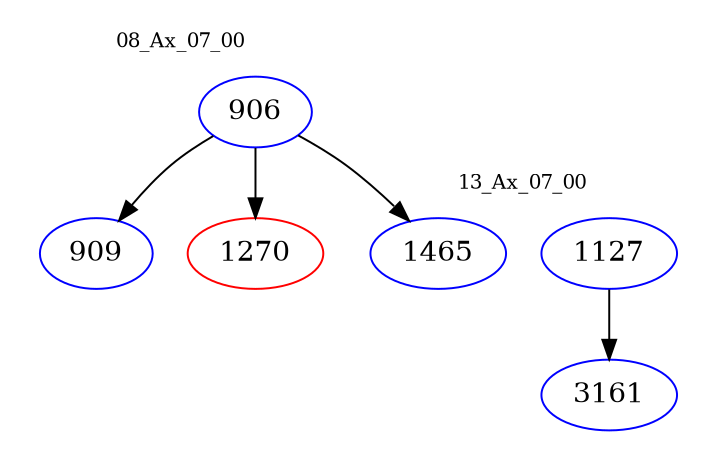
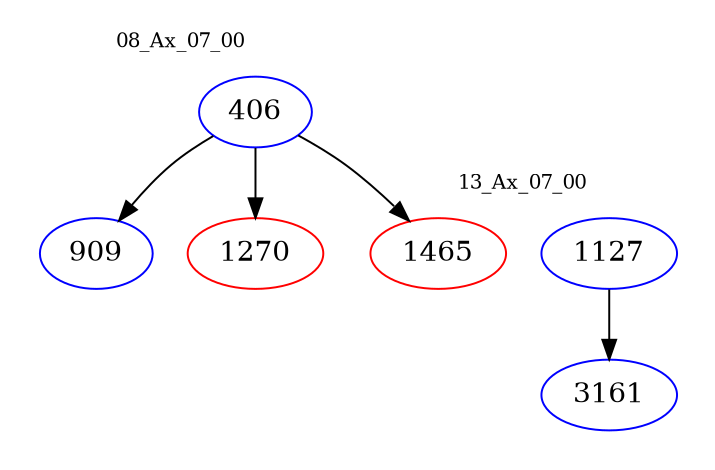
node "906": label "906" -> "406"
node "1465": color blue -> red
